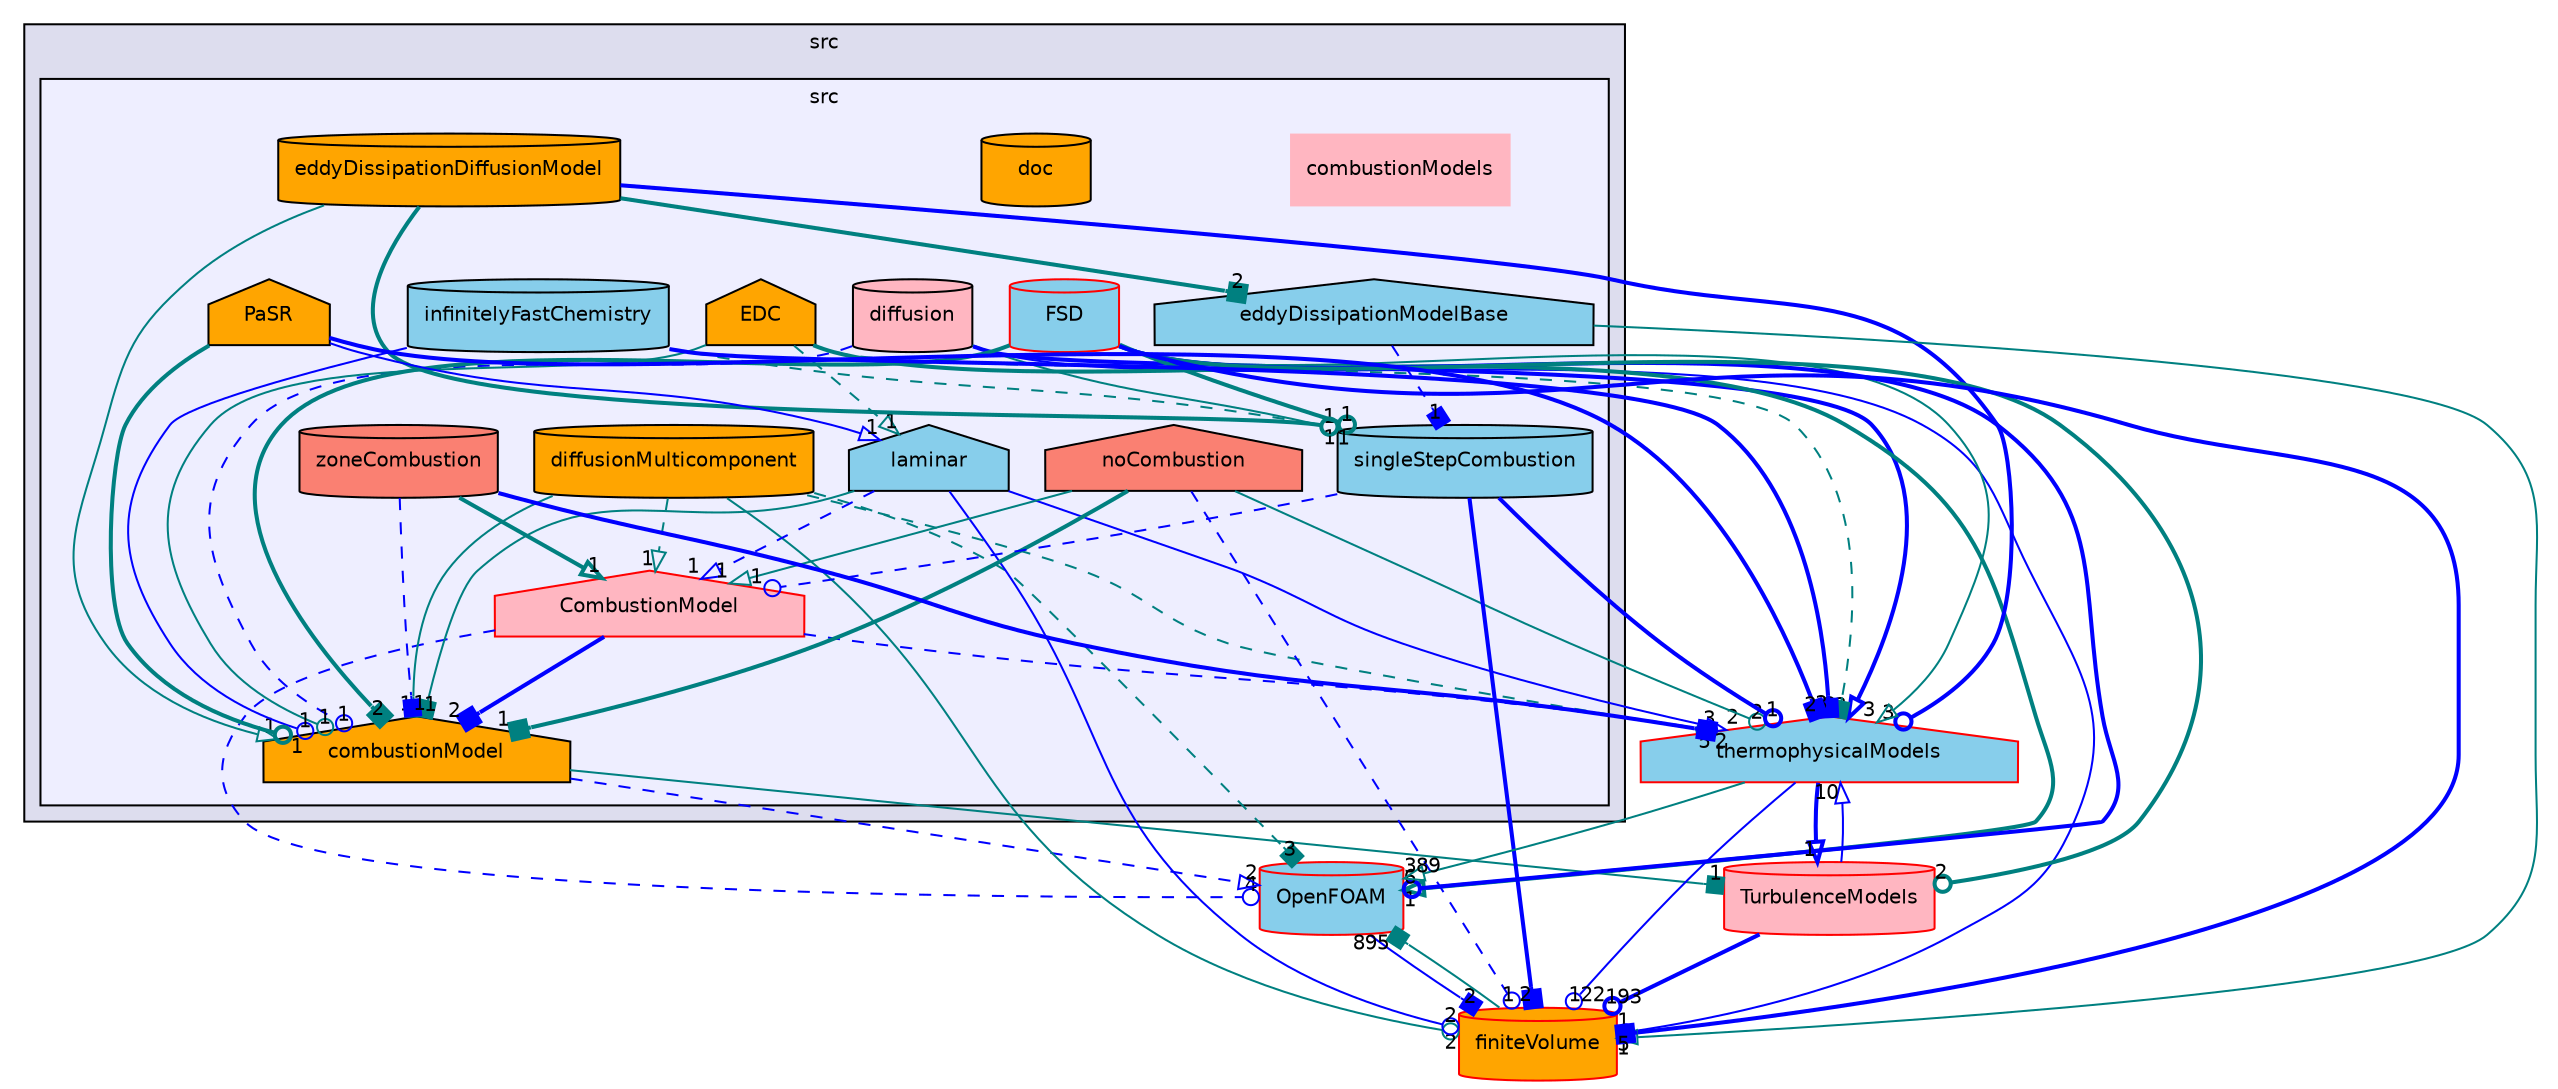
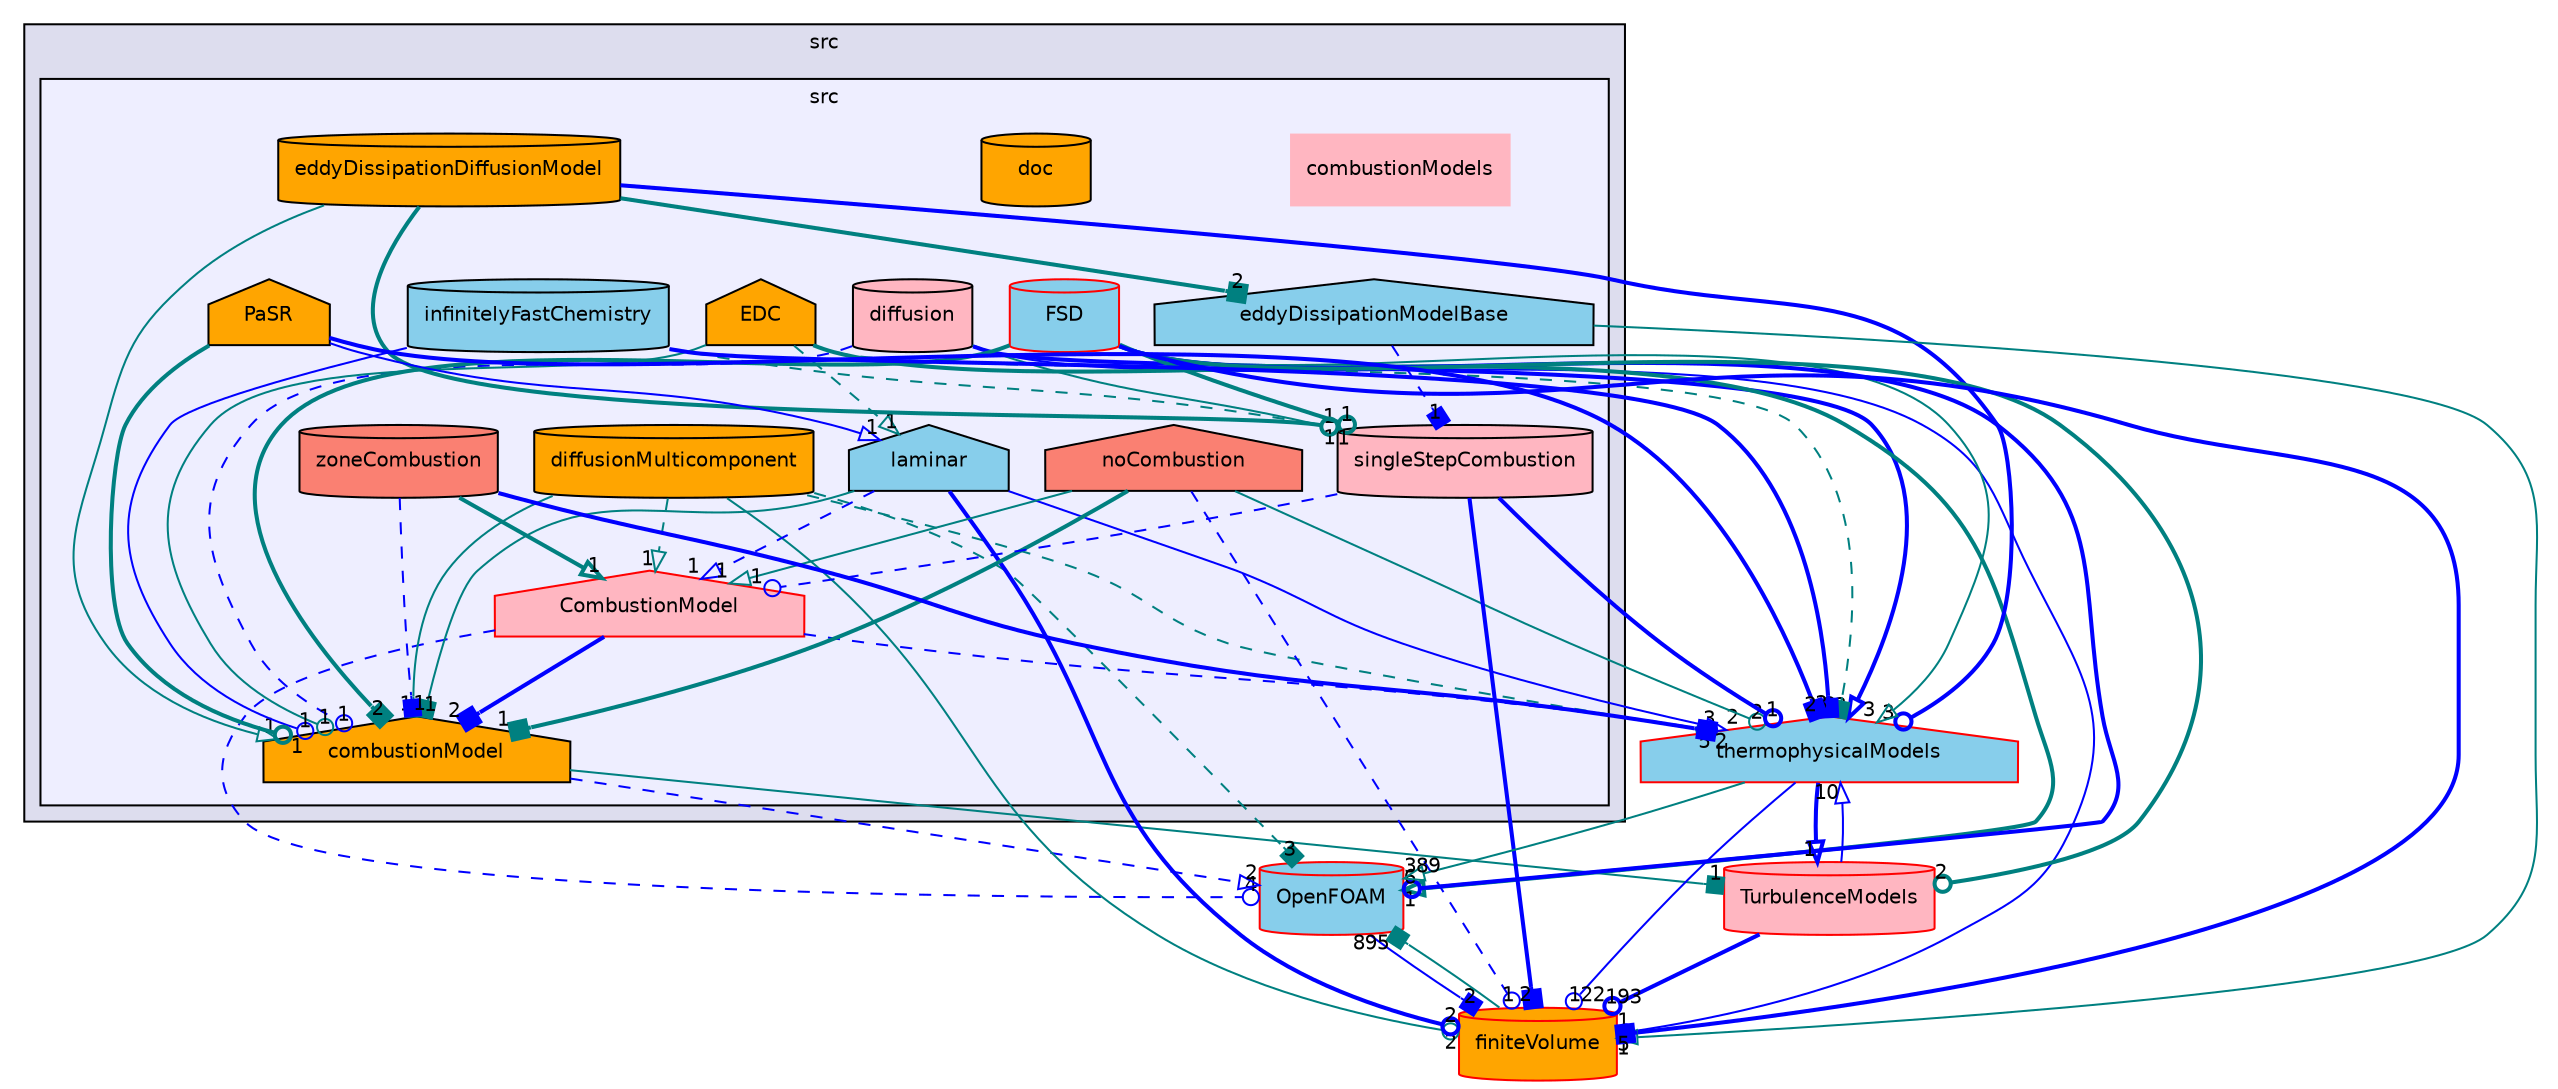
node "singleStepCombustion": fillcolor skyblue -> lightpink
edge "laminar" -> "finiteVolume": style solid -> bold
